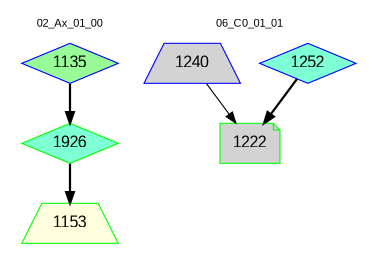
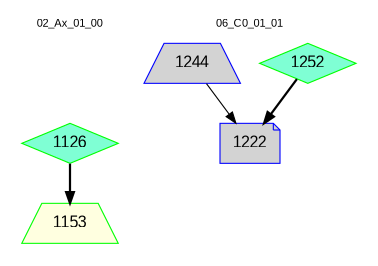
node "1135": removed
node "1240": label "1240" -> "1244"
node "1252": color blue -> green
node "1926": label "1926" -> "1126"
node "1222": color green -> blue
